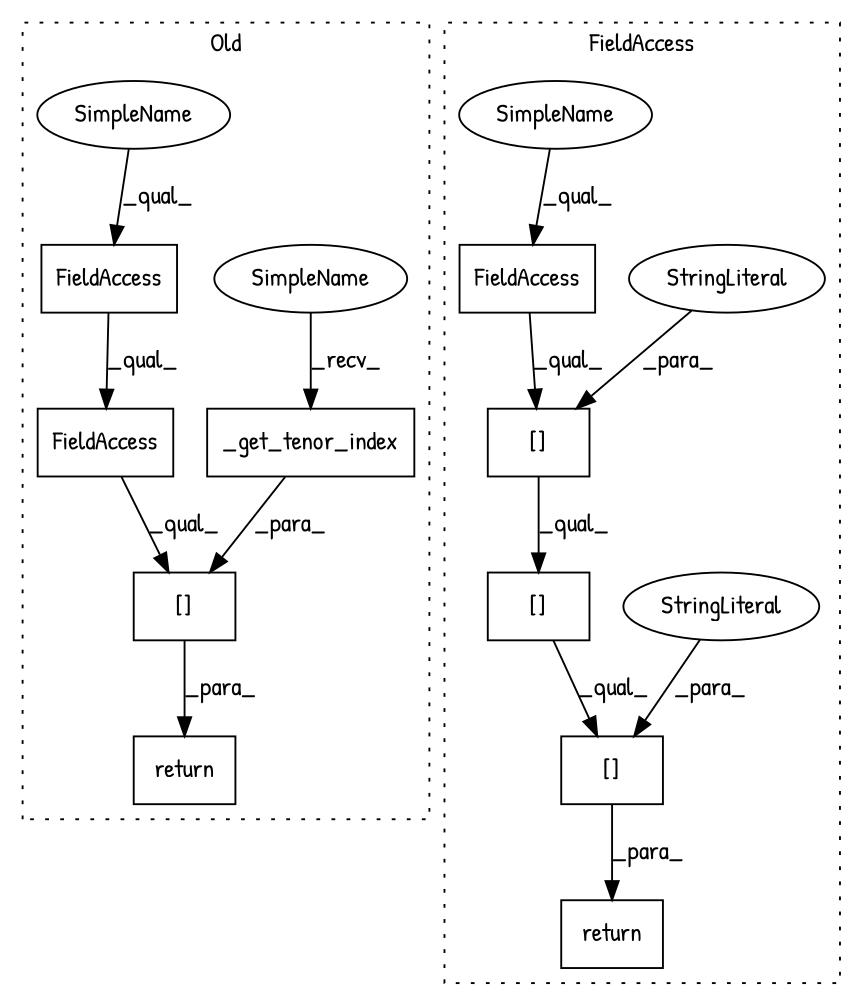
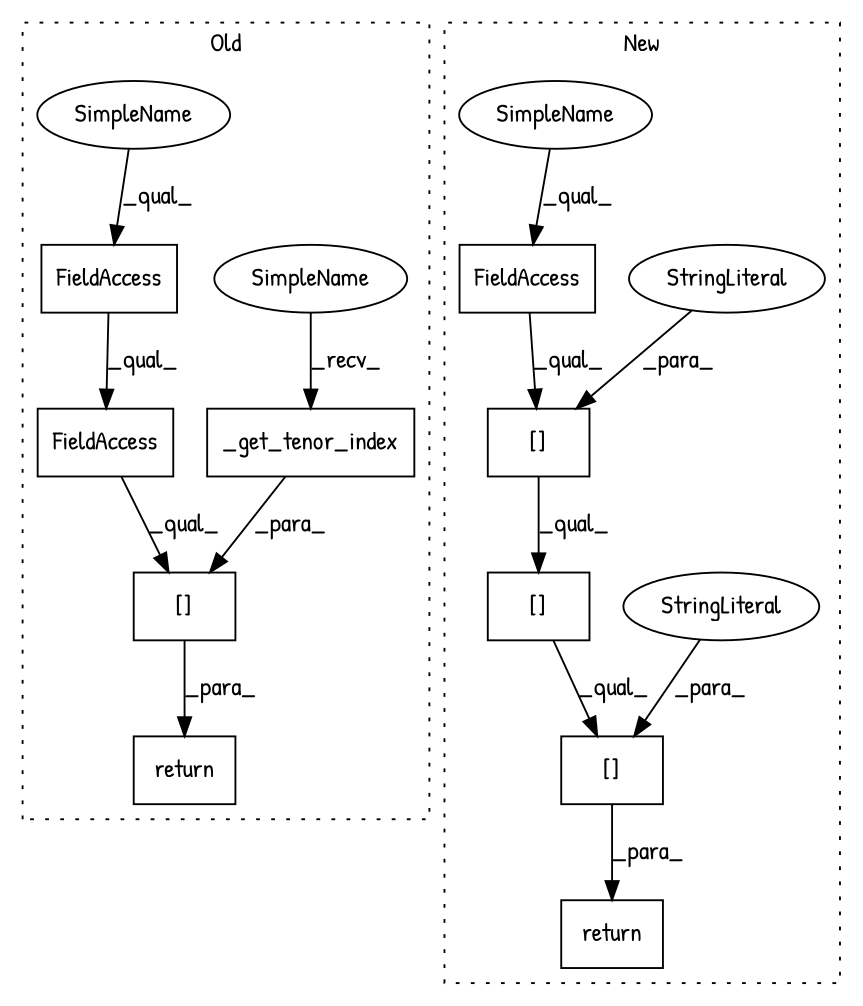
cluster "FieldAccess": label "FieldAccess" -> "New"
